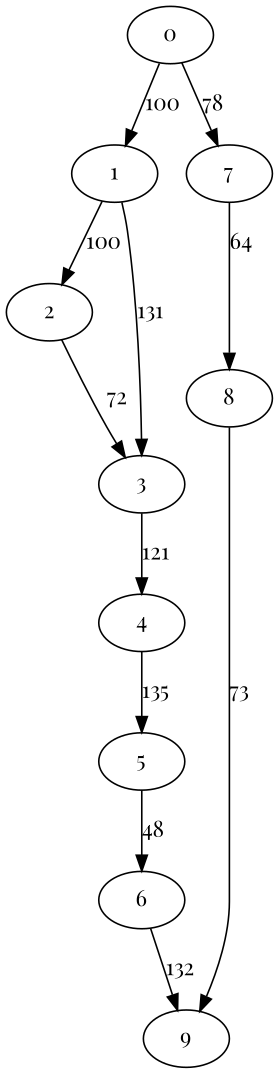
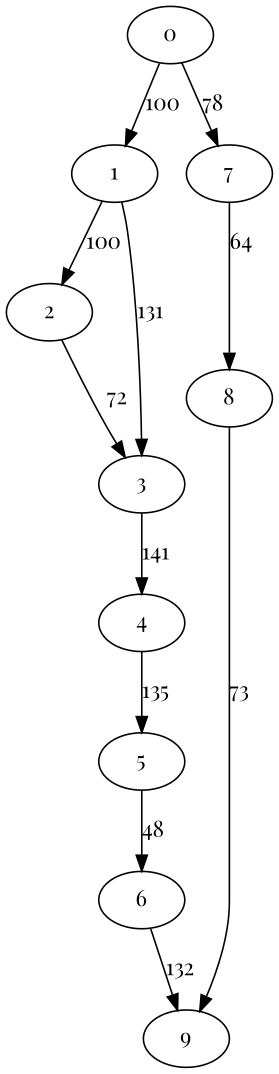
edge "3" -> "4": label "121" -> "141"
